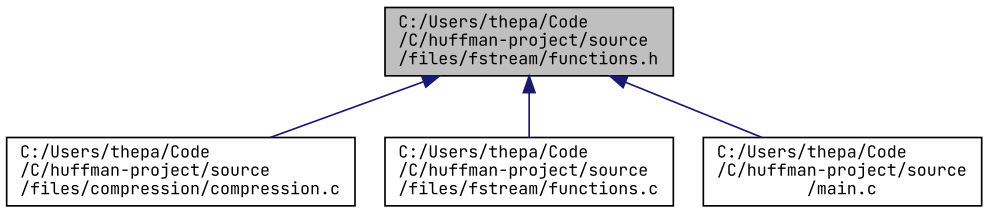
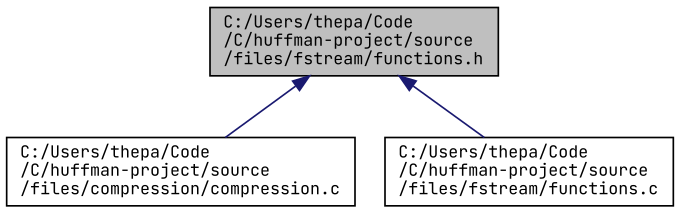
node "C:/Users/thepa/Code /C/huffman-project/source /main.c": removed
